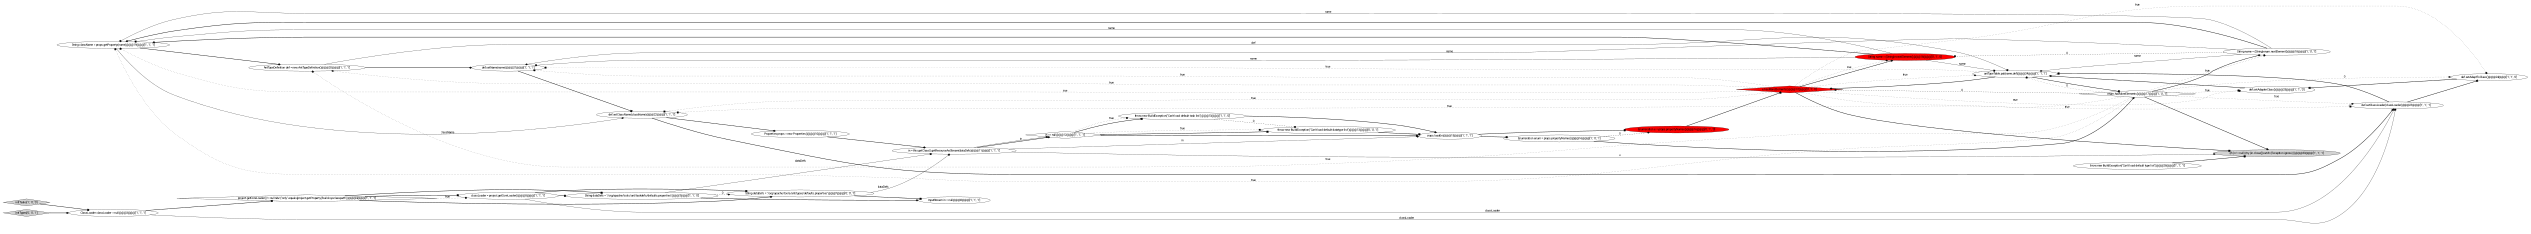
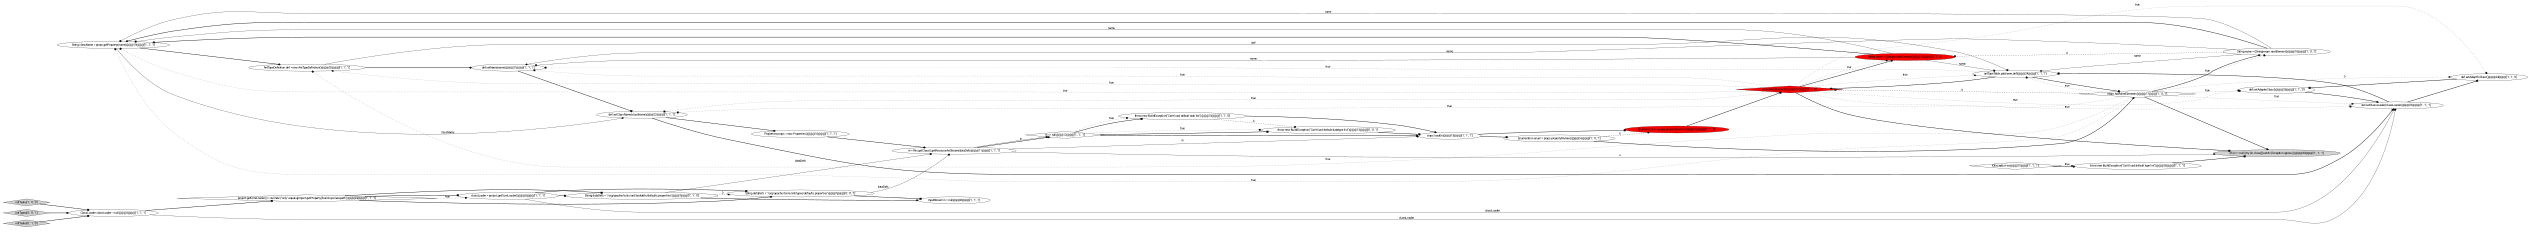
edge "def.setAdapterClass()@@@25@@@['1', '1', '0']" -> "antTypeTable.put(name,def)@@@24@@@['1', '1', '1']": now "def.setAdapterClass()@@@25@@@['1', '1', '0']" -> "def.setClassLoader(classLoader)@@@23@@@['1', '1', '1']"
edge "enum.hasMoreElements()@@@17@@@['1', '0', '1']" -> "antTypeTable.put(name,def)@@@24@@@['1', '1', '1']": label "0" -> "true"
node "IOException ex@@@27@@@['1', '1', '1']": added
node "initTasks['0', '1', '0']": added
